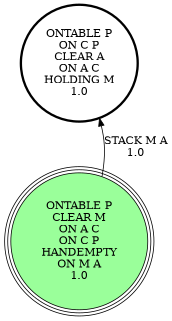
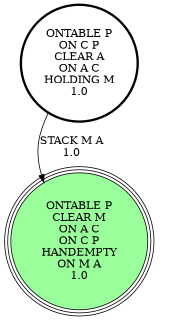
edge "ONTABLE P CLEAR M ON A C ON C P HANDEMPTY ON M A 1.0" -> "ONTABLE P ON C P CLEAR A ON A C HOLDING M 1.0": reversed
